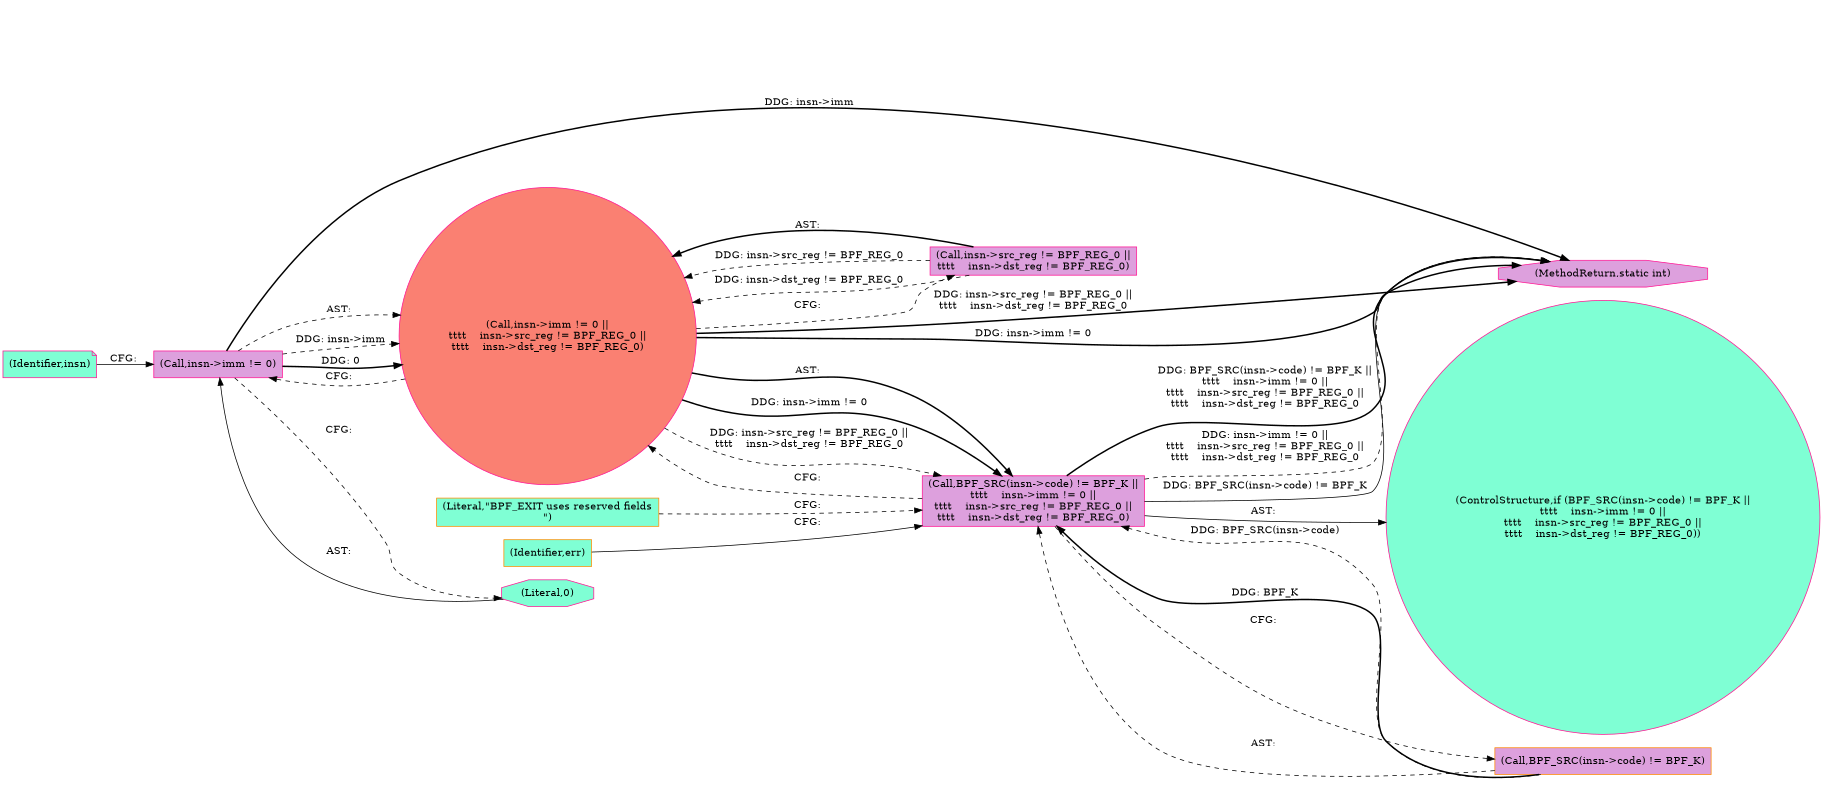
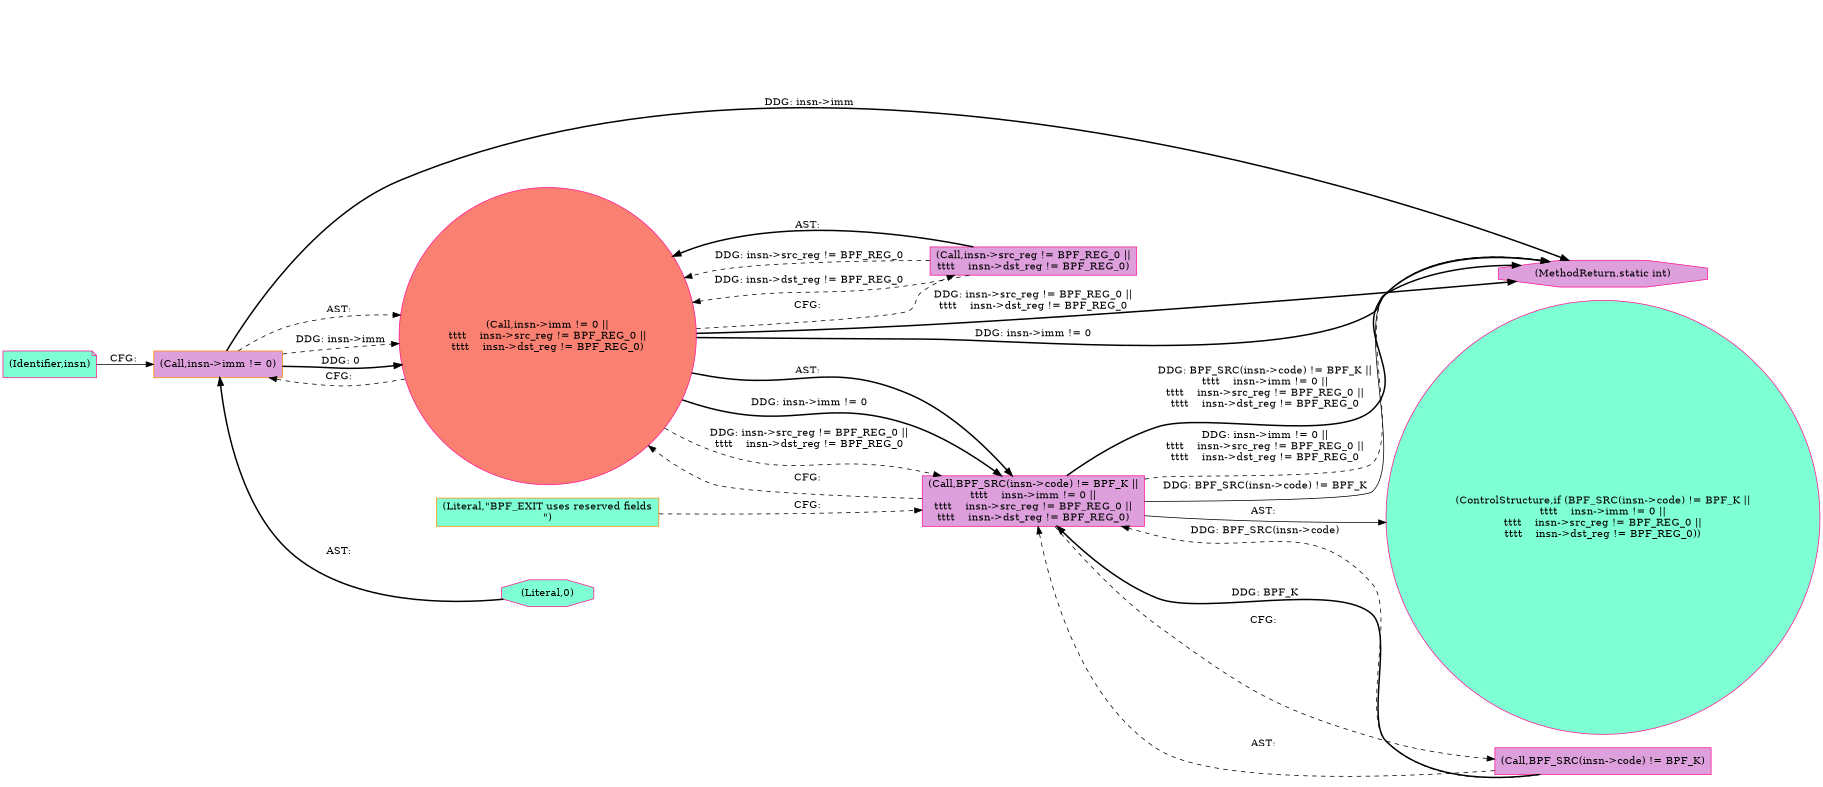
node "(Call,insn->imm != 0)": color deeppink -> darkorange
edge "(Call,insn->imm != 0)" -> "(Literal,0)": removed, label "CFG:"
node "(Identifier,err)": removed
edge "(Literal,0)" -> "(Call,insn->imm != 0)": style solid -> bold
node "(Call,BPF_SRC(insn->code) != BPF_K)": color darkorange -> deeppink
